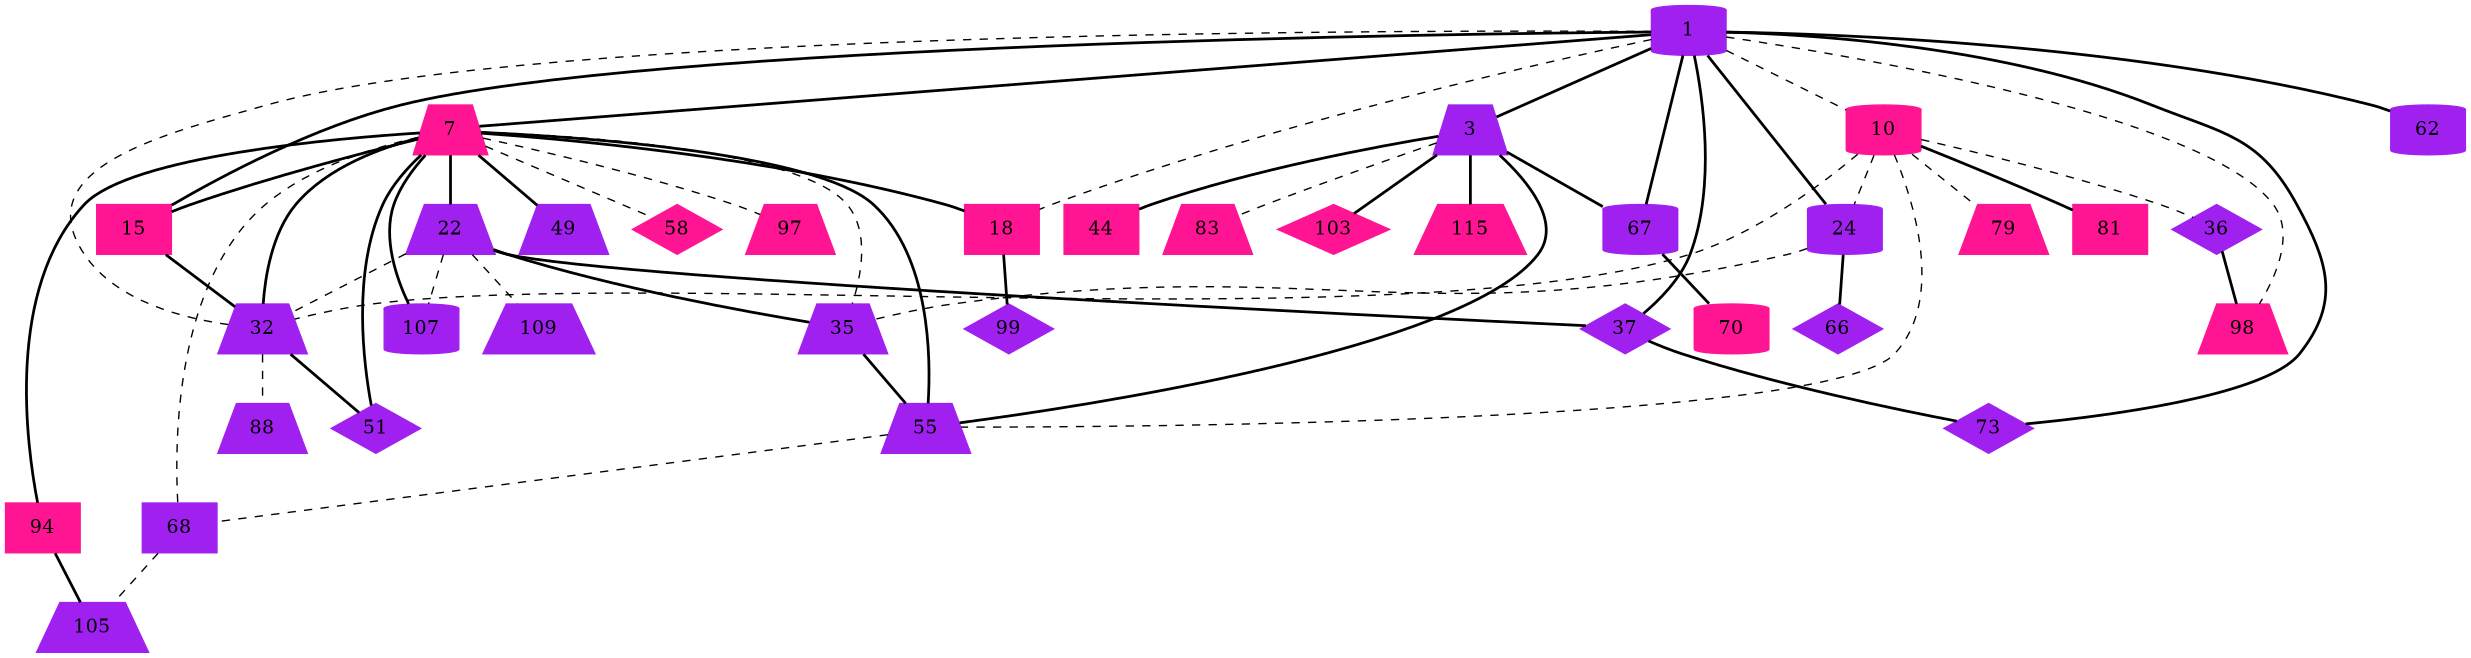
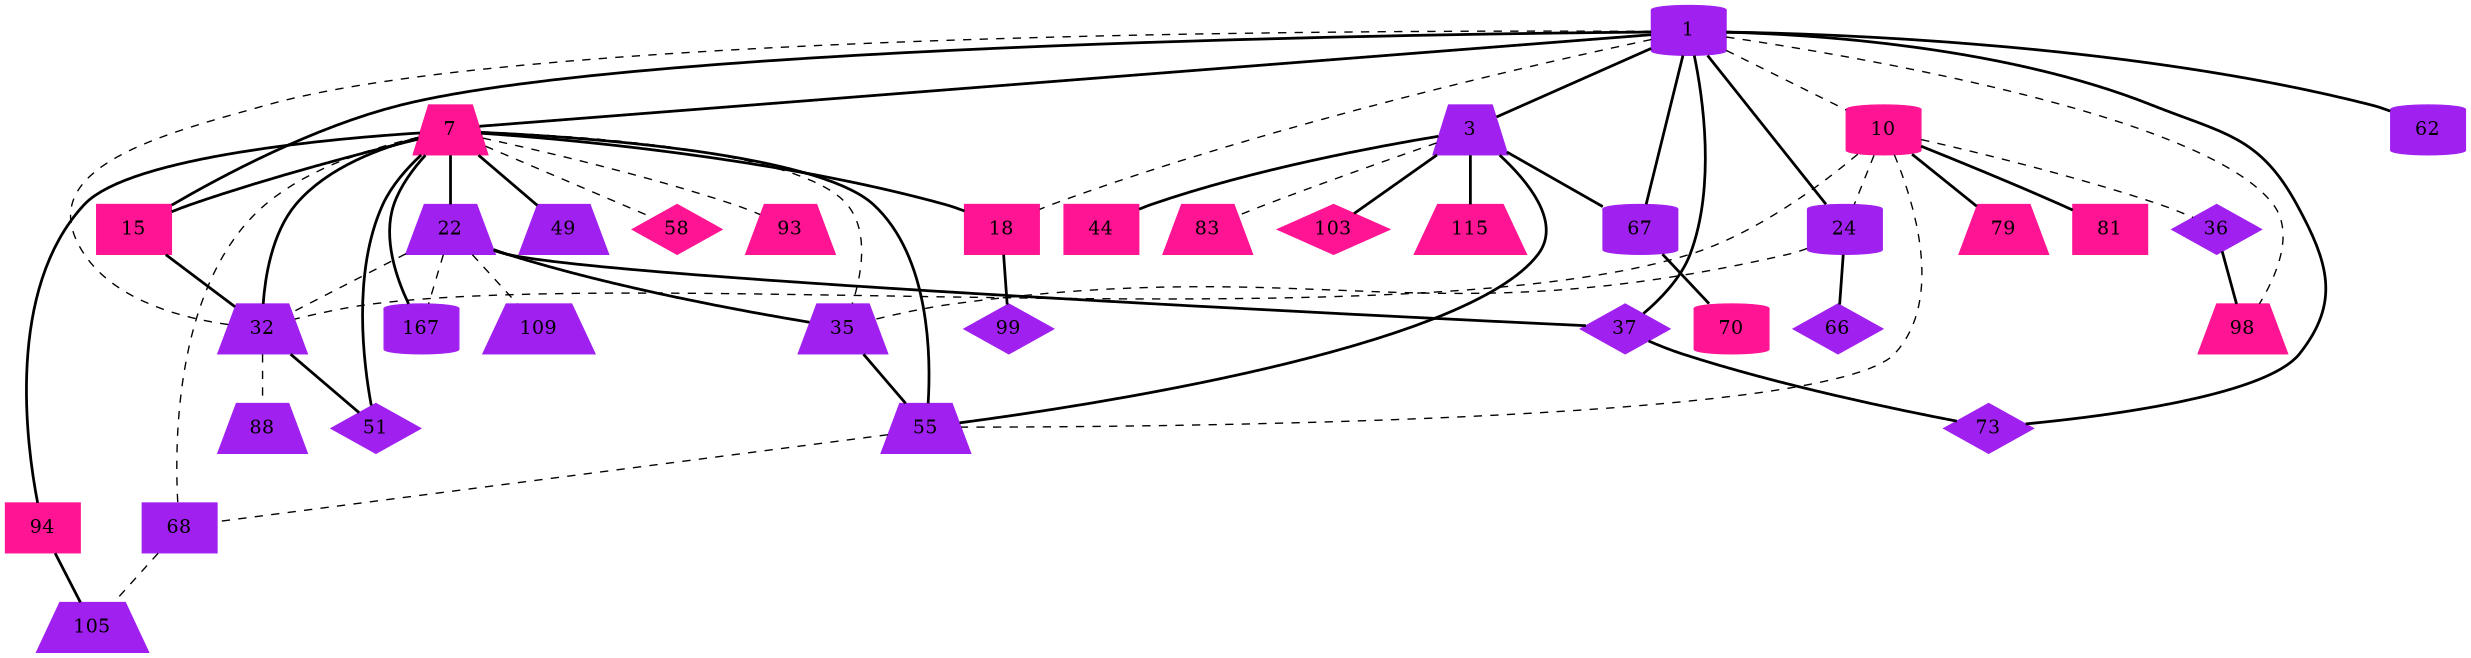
edge "10" -- "79": style dashed -> bold
node "97": label "97" -> "93"
node "107": label "107" -> "167"
